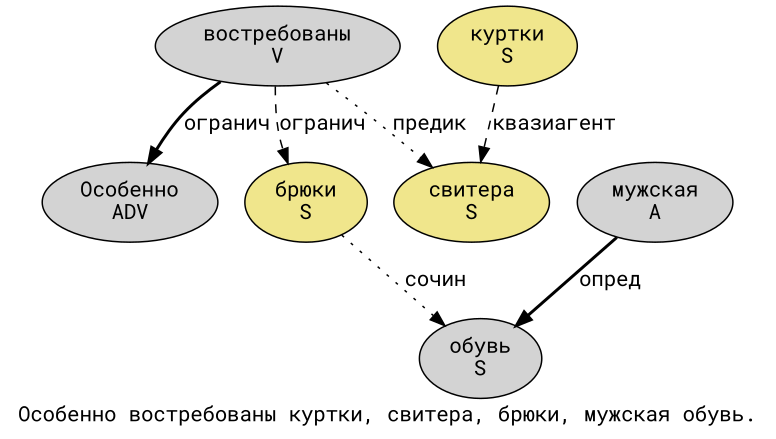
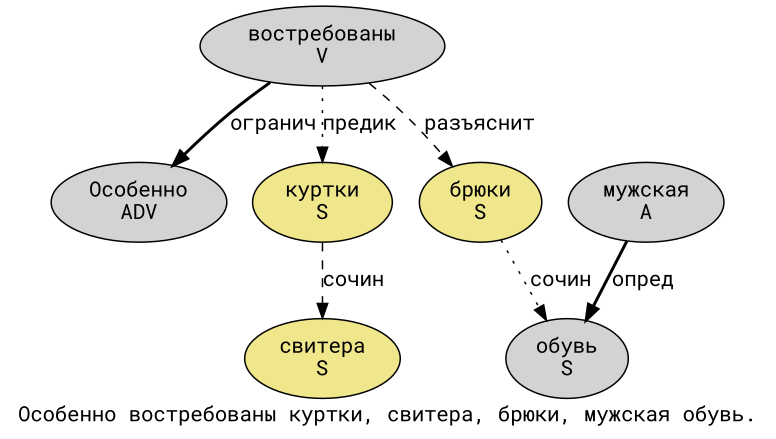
edge "востребованы V" -> "свитера S": now "востребованы V" -> "куртки S"
edge "востребованы V" -> "брюки S": label "огранич" -> "разъяснит"
edge "куртки S" -> "свитера S": label "квазиагент" -> "сочин"
